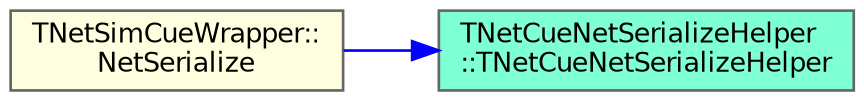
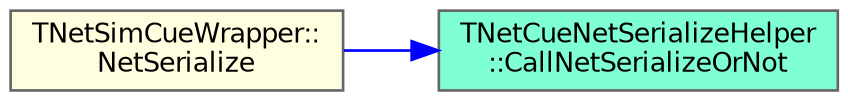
node "TNetCueNetSerializeHelper ::TNetCueNetSerializeHelper": label "TNetCueNetSerializeHelper ::TNetCueNetSerializeHelper" -> "TNetCueNetSerializeHelper ::CallNetSerializeOrNot"
